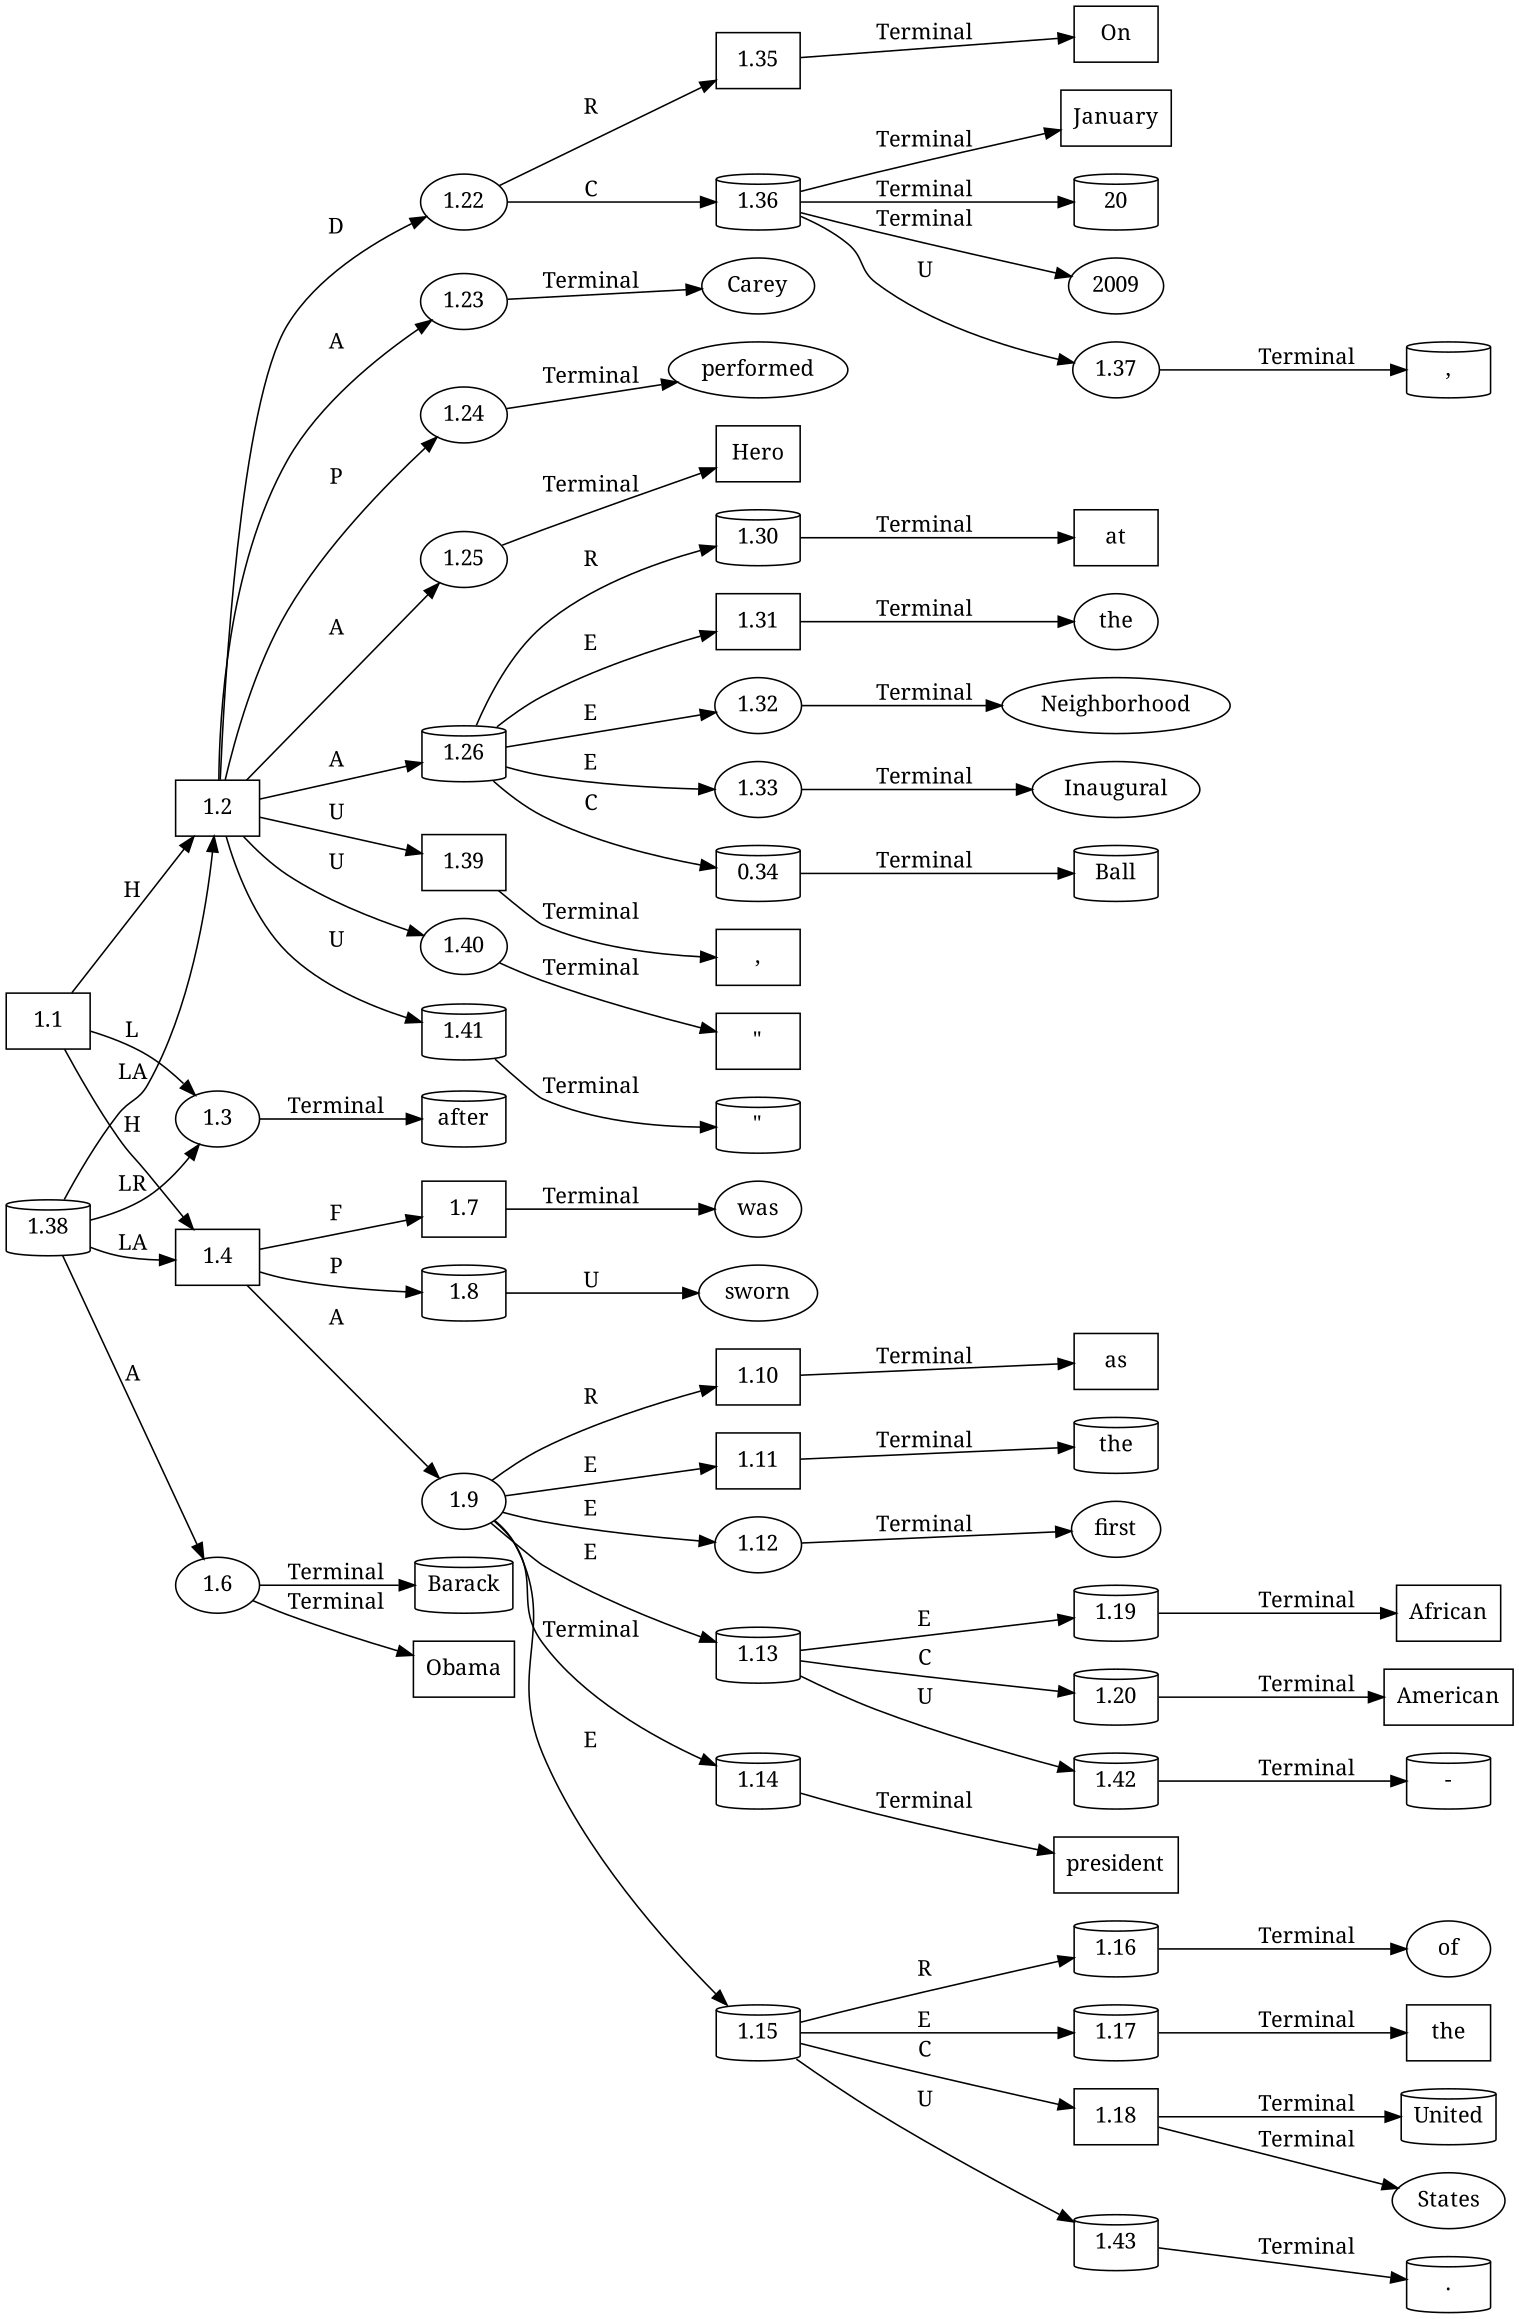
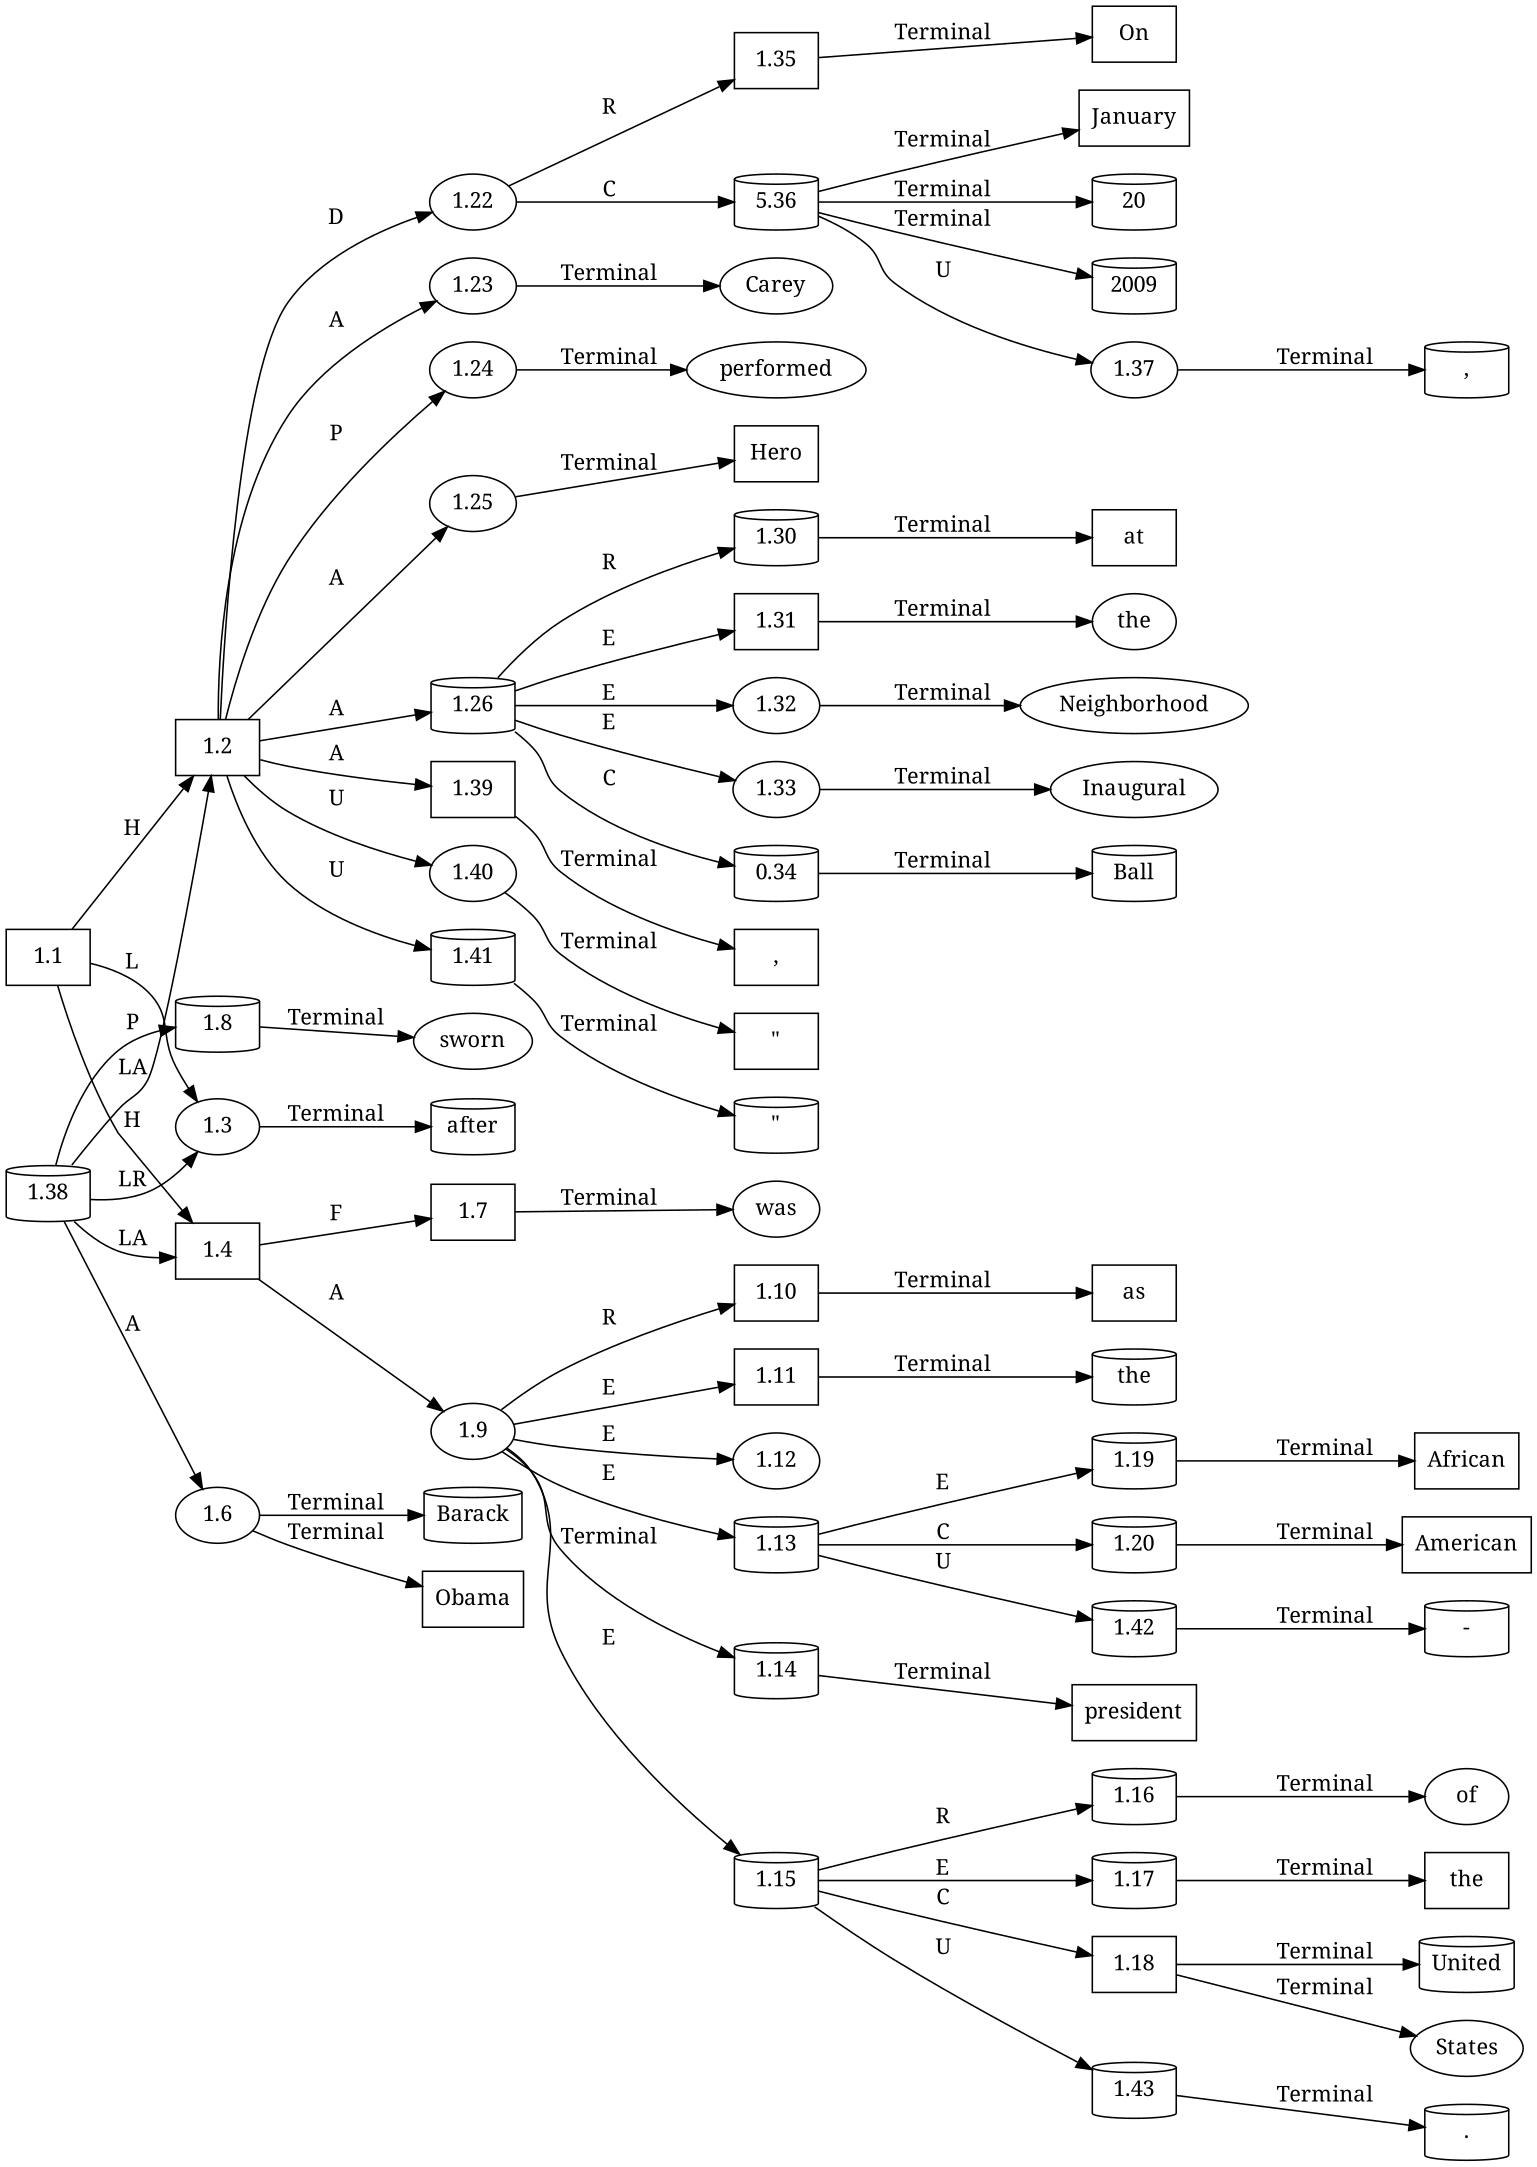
node "1.36": label "1.36" -> "5.36"
node "2009": shape ellipse -> cylinder
edge "1.2" -> "1.39": label "U" -> "A"
edge "1.8" -> "sworn": label "U" -> "Terminal"
edge "1.4" -> "1.8": now "1.38" -> "1.8"
node "first": removed
